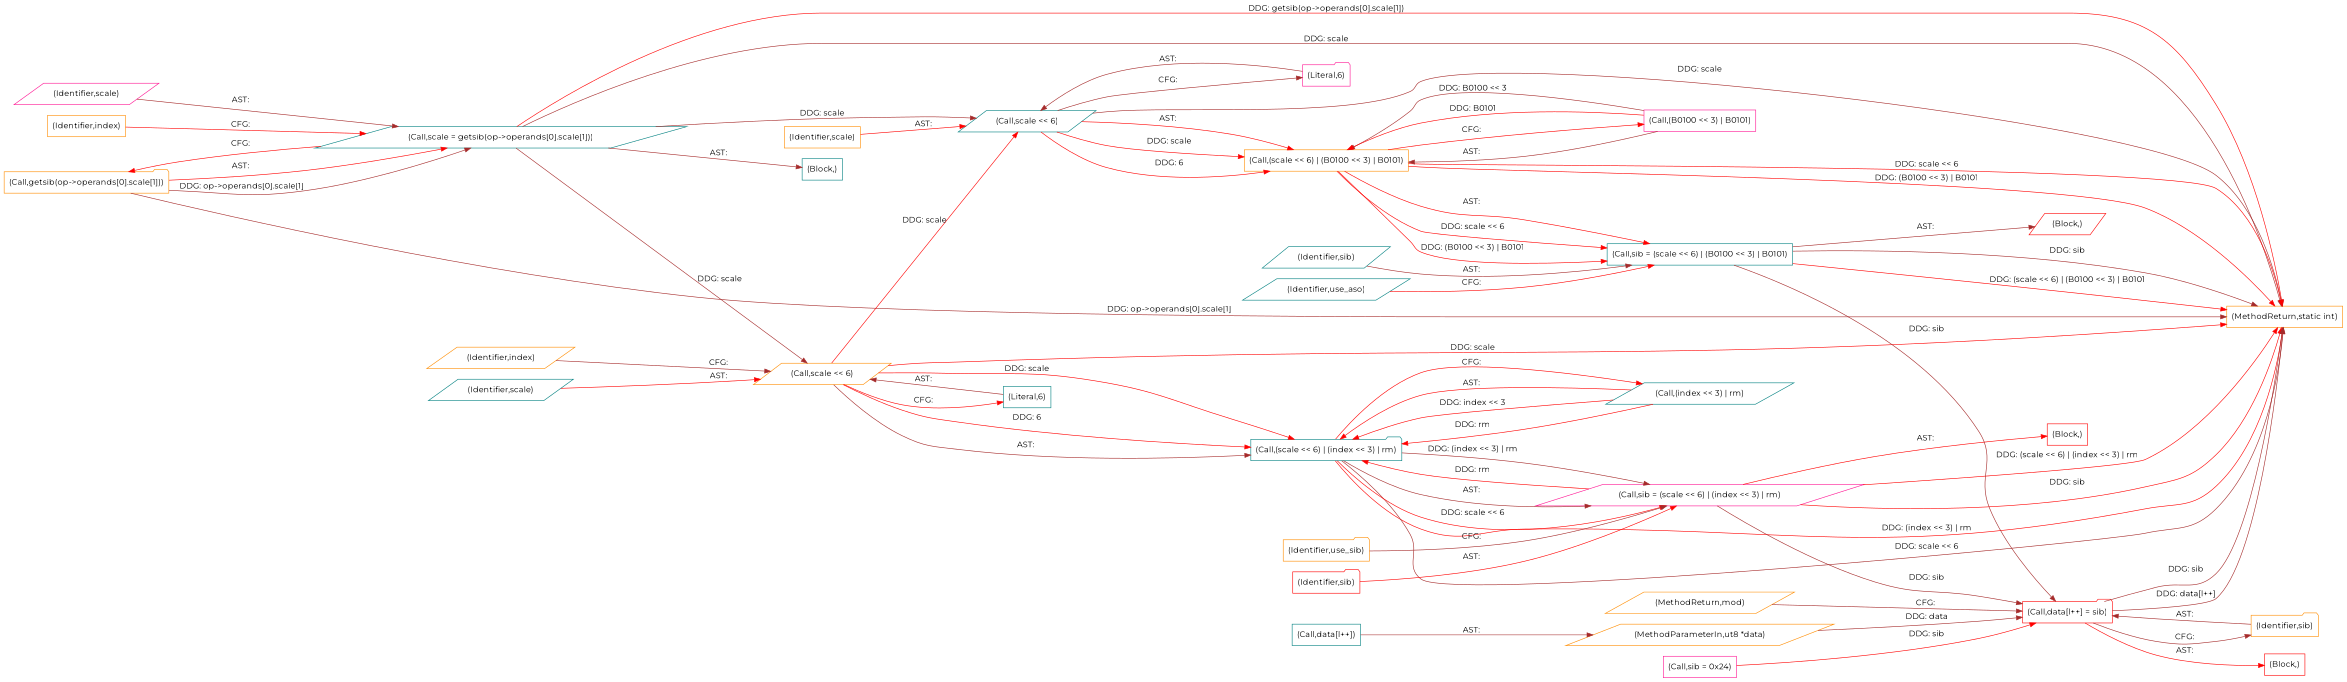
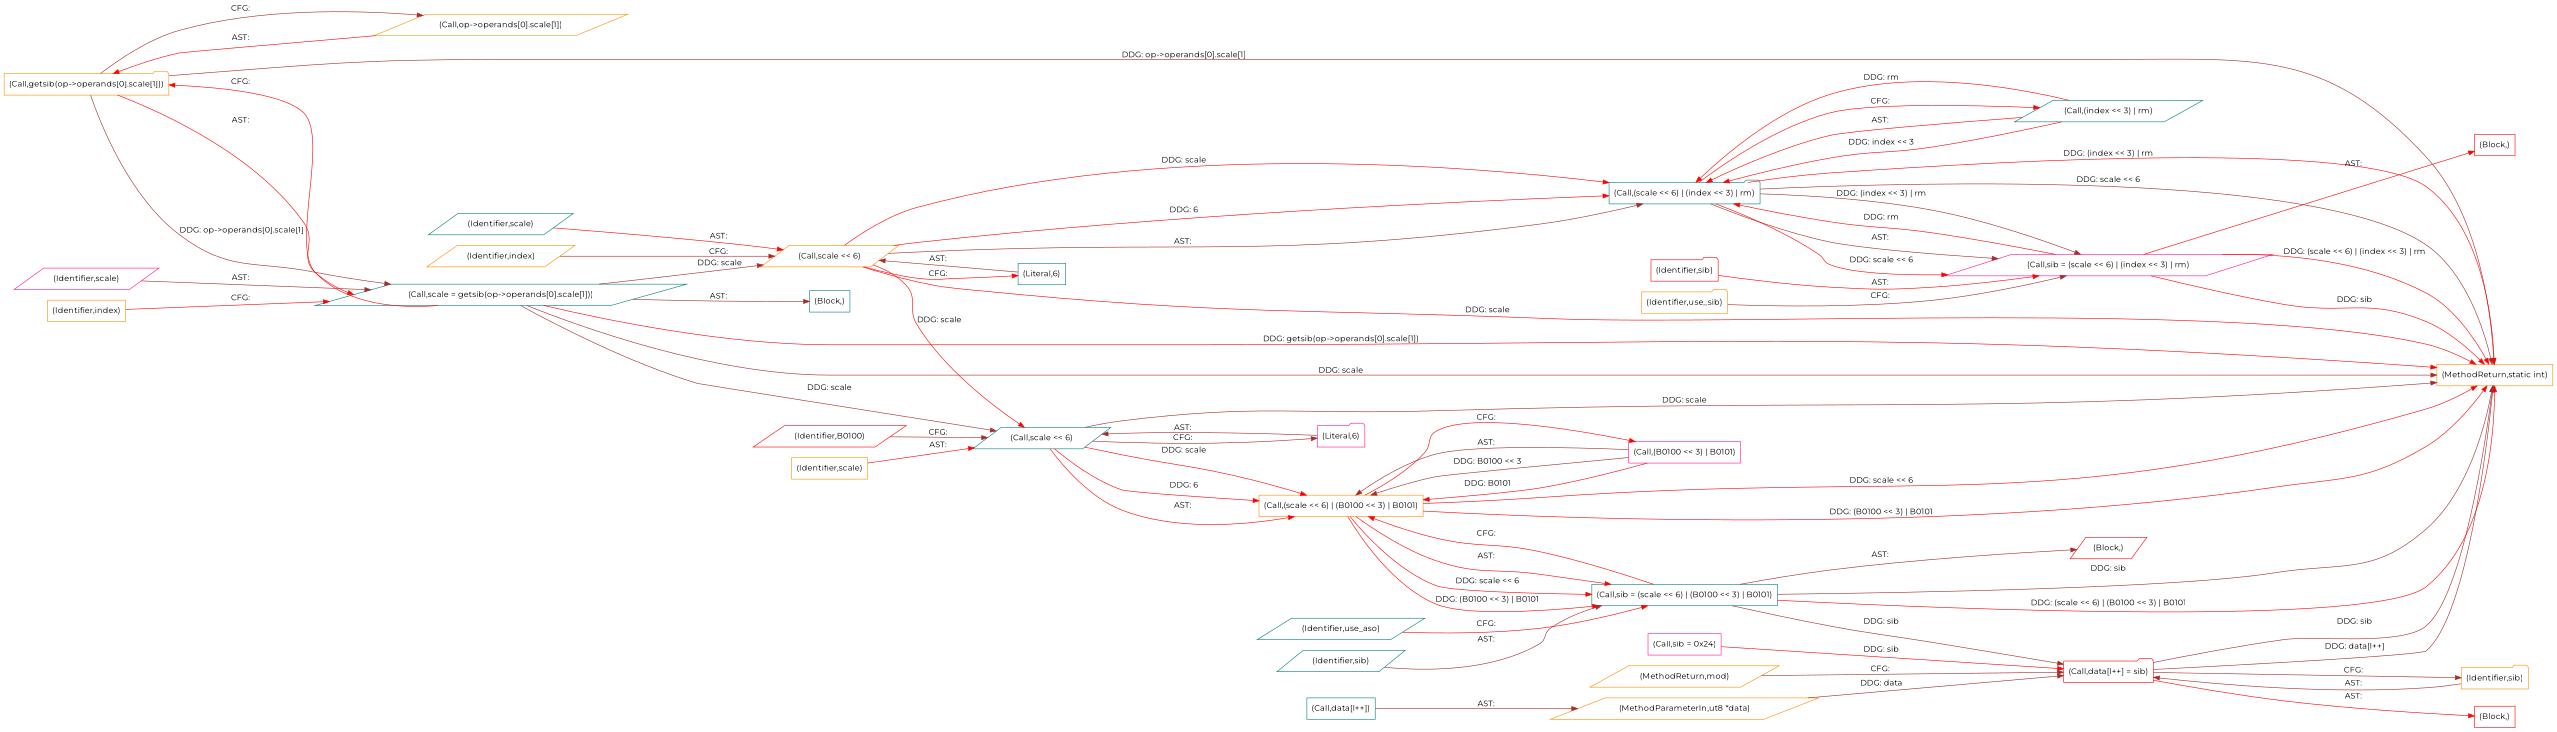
node "(Call,op->operands[0].scale[1])": added
node "(Identifier,B0100)": added
edge "(Call,sib = (scale << 6) | (B0100 << 3) | B0101)" -> "(Call,(scale << 6) | (B0100 << 3) | B0101)": added, label "CFG:"
edge "(Call,sib = (scale << 6) | (index << 3) | rm)" -> "(Call,data[l++] = sib)": removed, label "DDG: sib"
